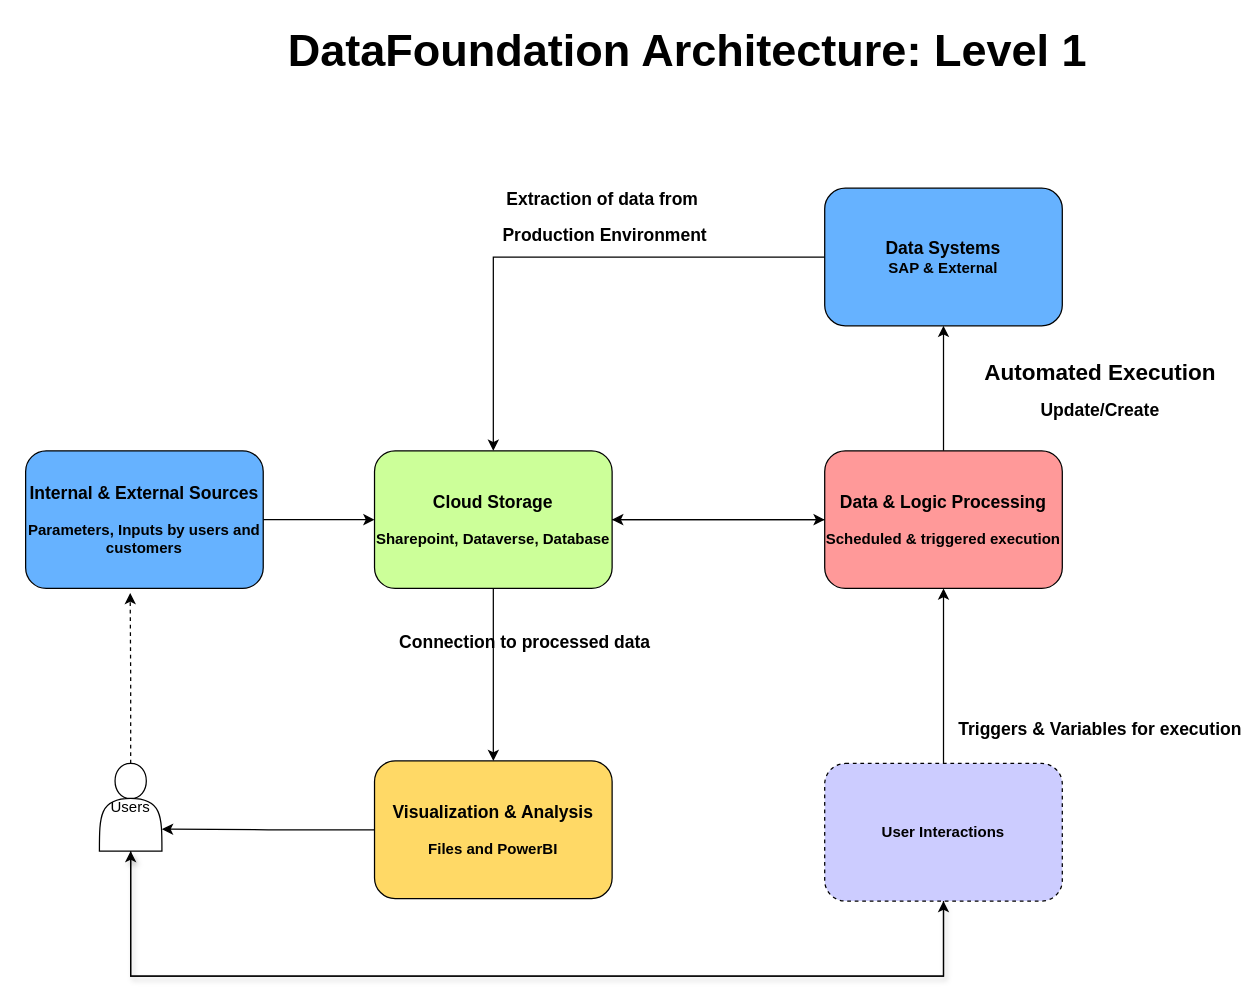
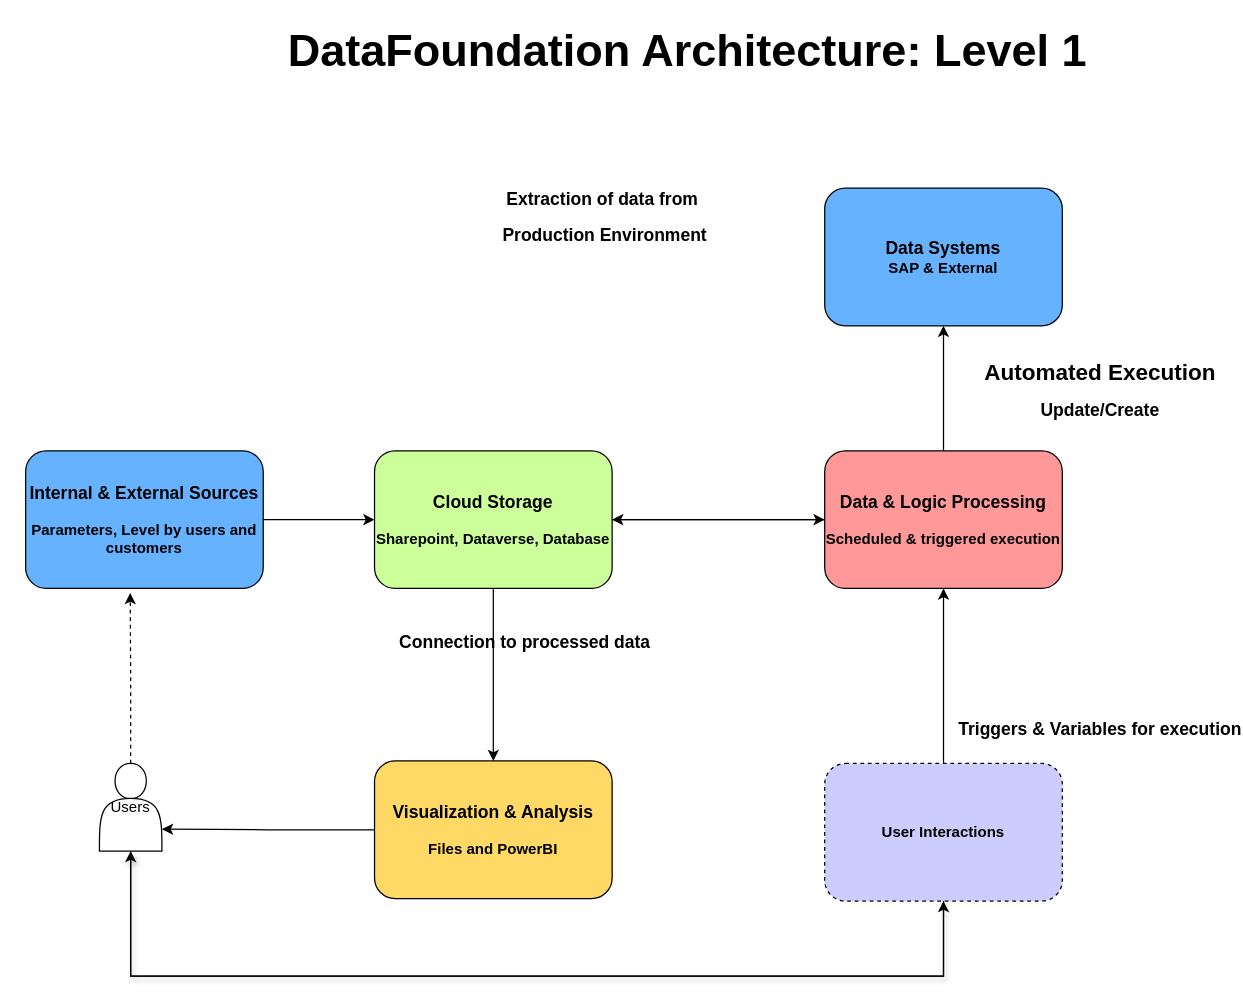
edge "Data Systems SAP & External" -> "Cloud Storage Sharepoint, Dataverse, Database": removed
node "Internal & External Sources Parameters, Inputs by users and customers": label "Internal & External Sources Parameters, Inputs by users and customers" -> "Internal & External Sources Parameters, Level by users and customers"
